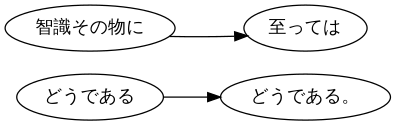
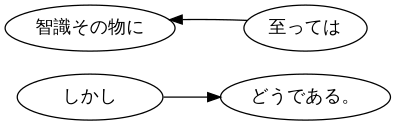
edge "智識その物に" -> "至っては": reversed
node "どうである": label "どうである" -> "しかし"
